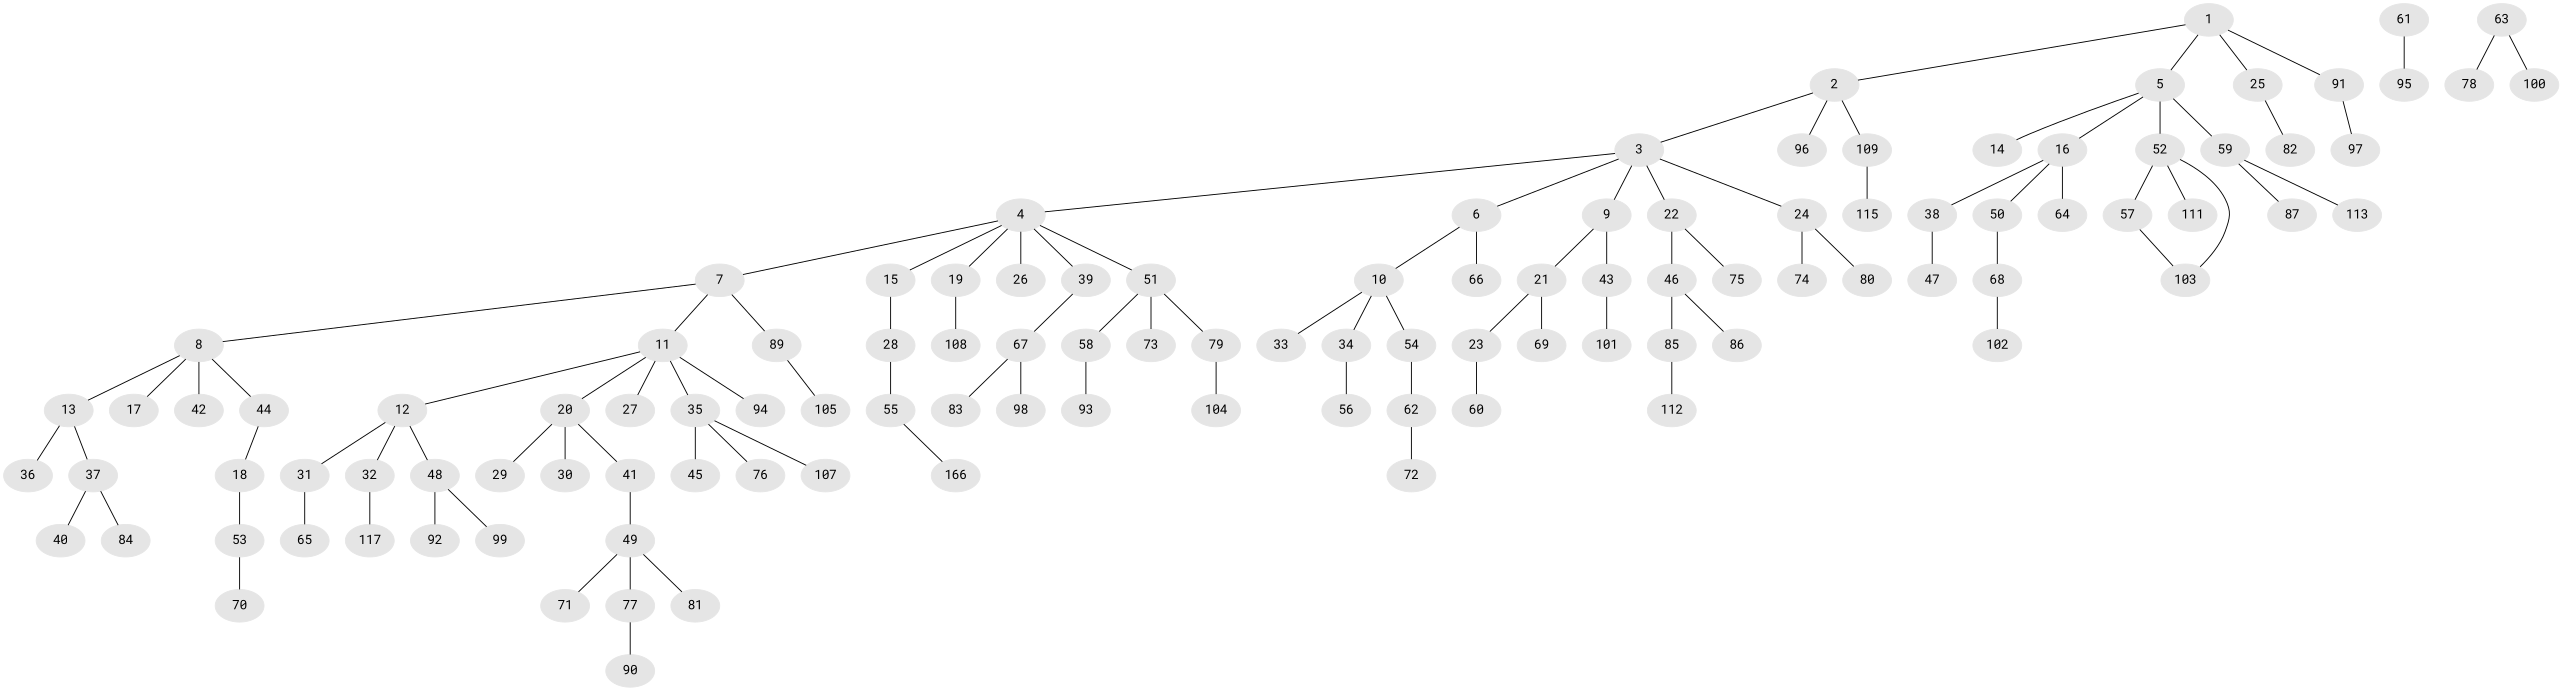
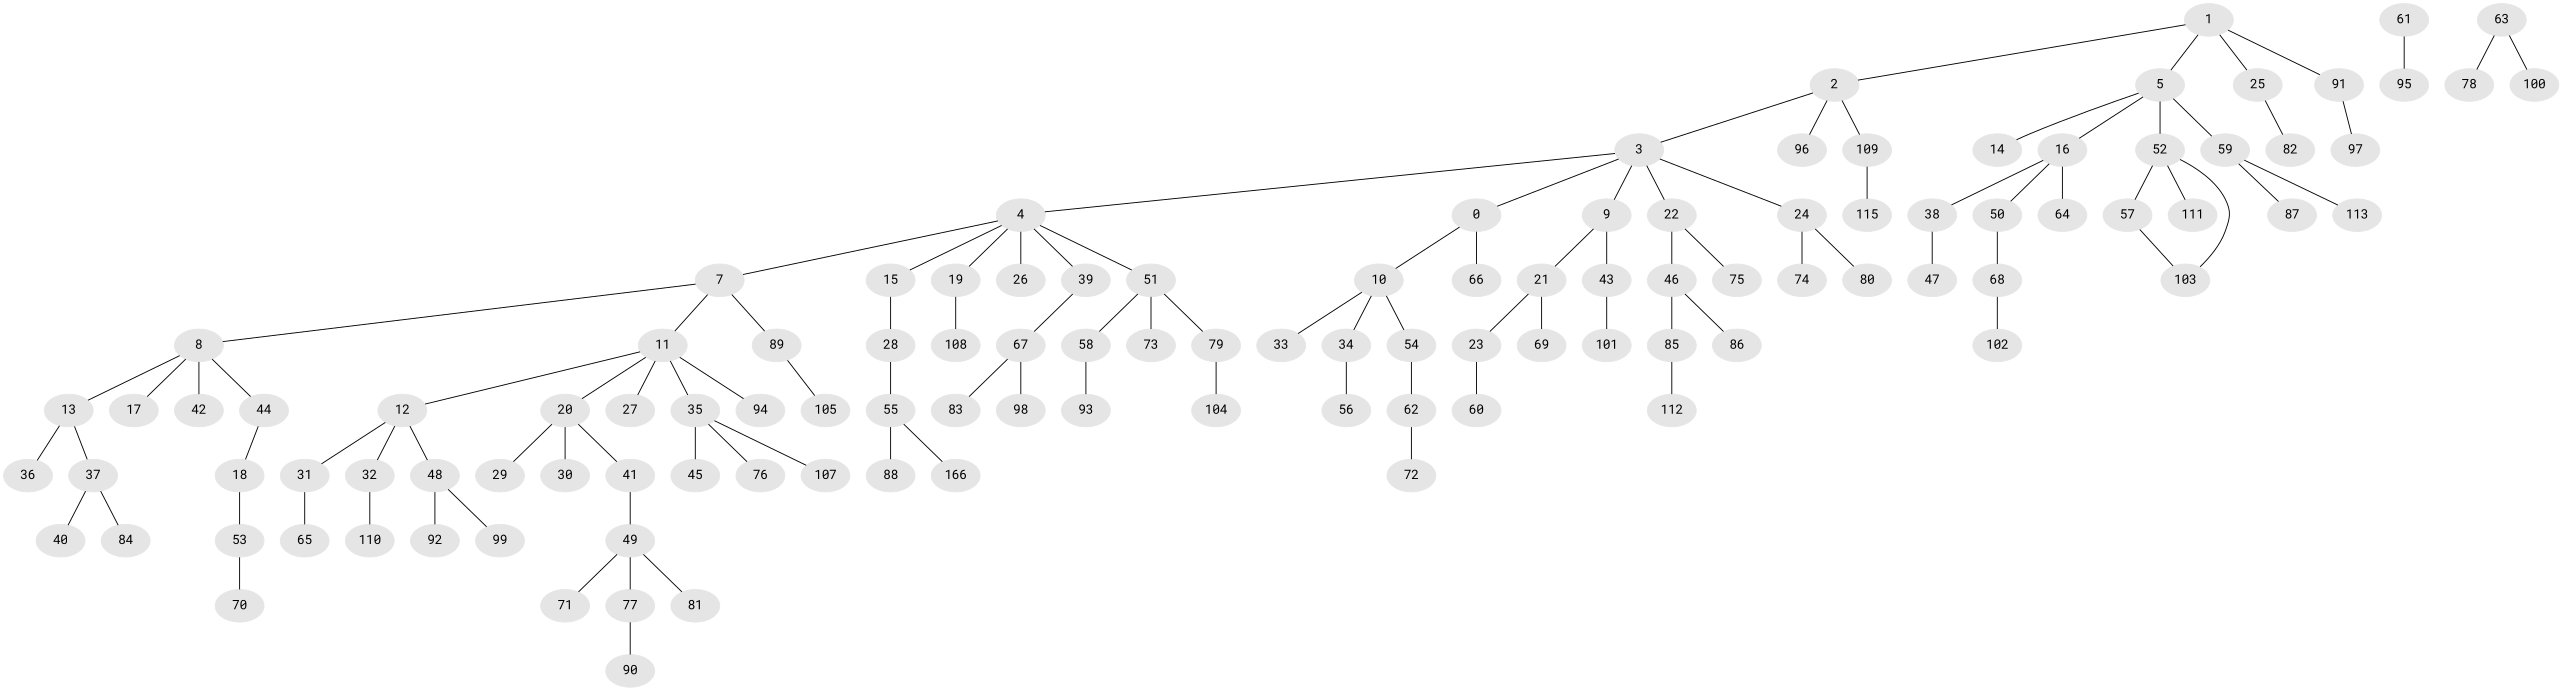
node "6": label "6" -> "0"
node "88": added
node "117": label "117" -> "110"
